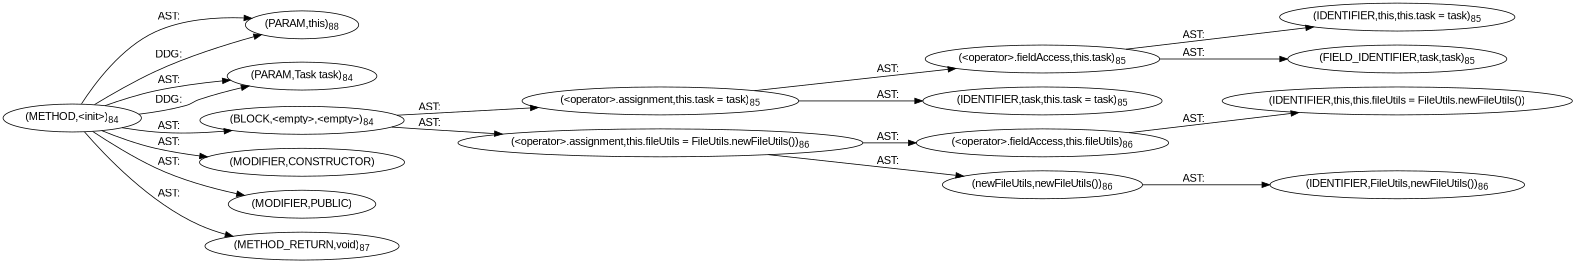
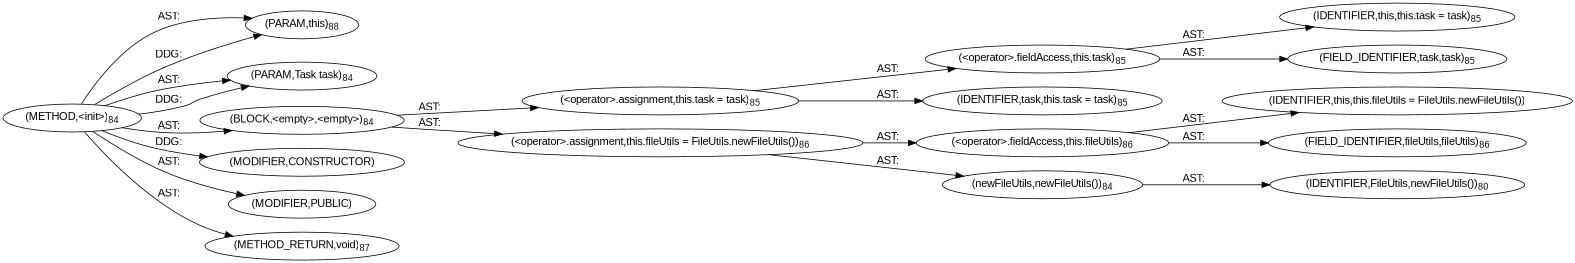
edge "(METHOD,<init>)" -> "(MODIFIER,CONSTRUCTOR)": label "AST: " -> "DDG: "
node "(FIELD_IDENTIFIER,fileUtils,fileUtils)": added
node "(newFileUtils,newFileUtils())": text "86" -> "84"
node "(IDENTIFIER,FileUtils,newFileUtils())": text "86" -> "80"
